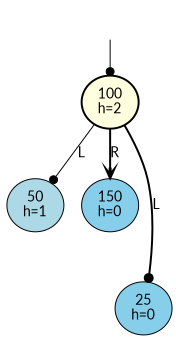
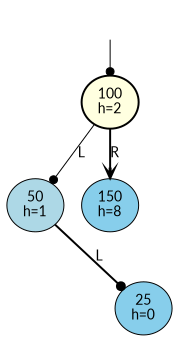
edge "100 h=2" -> "25 h=0": now "50 h=1" -> "25 h=0"
node "150 h=0": label "150 h=0" -> "150 h=8"
